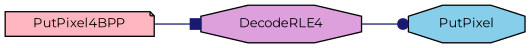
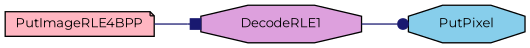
node "PutPixel4BPP": label "PutPixel4BPP" -> "PutImageRLE4BPP"
node "DecodeRLE4": label "DecodeRLE4" -> "DecodeRLE1"
